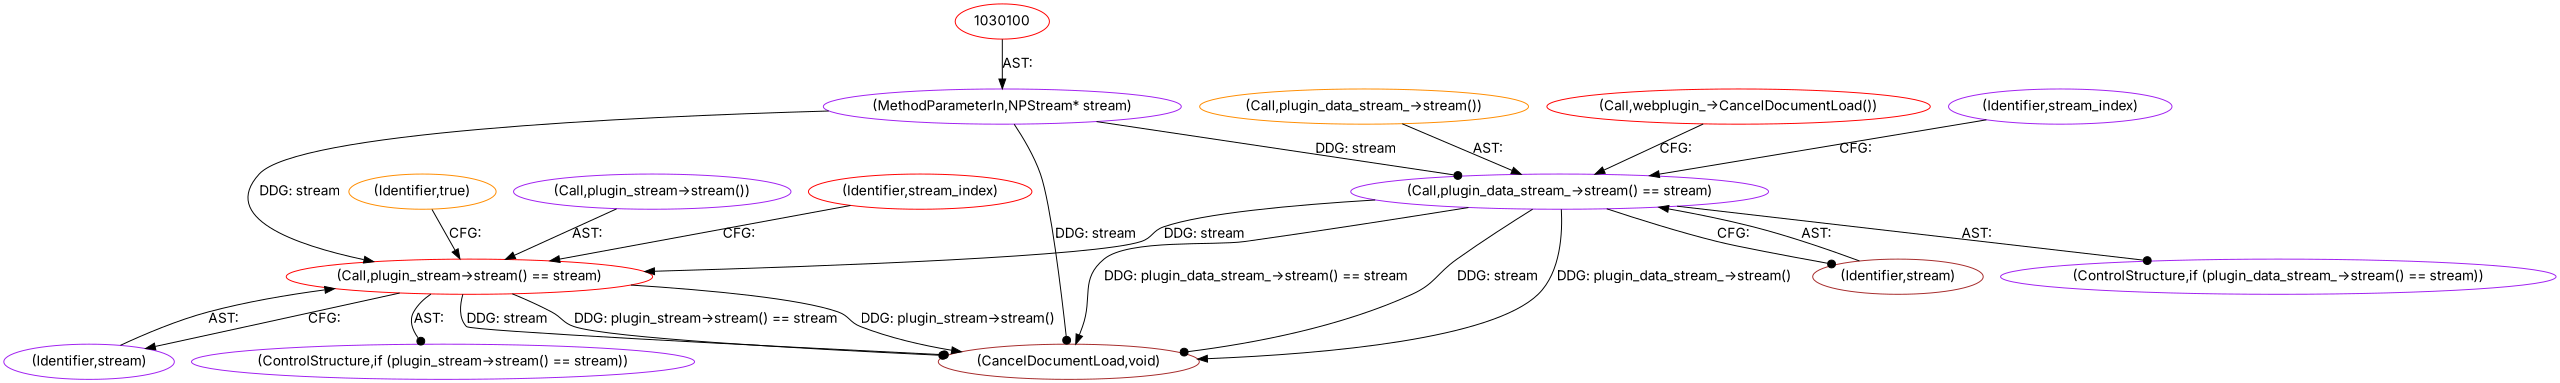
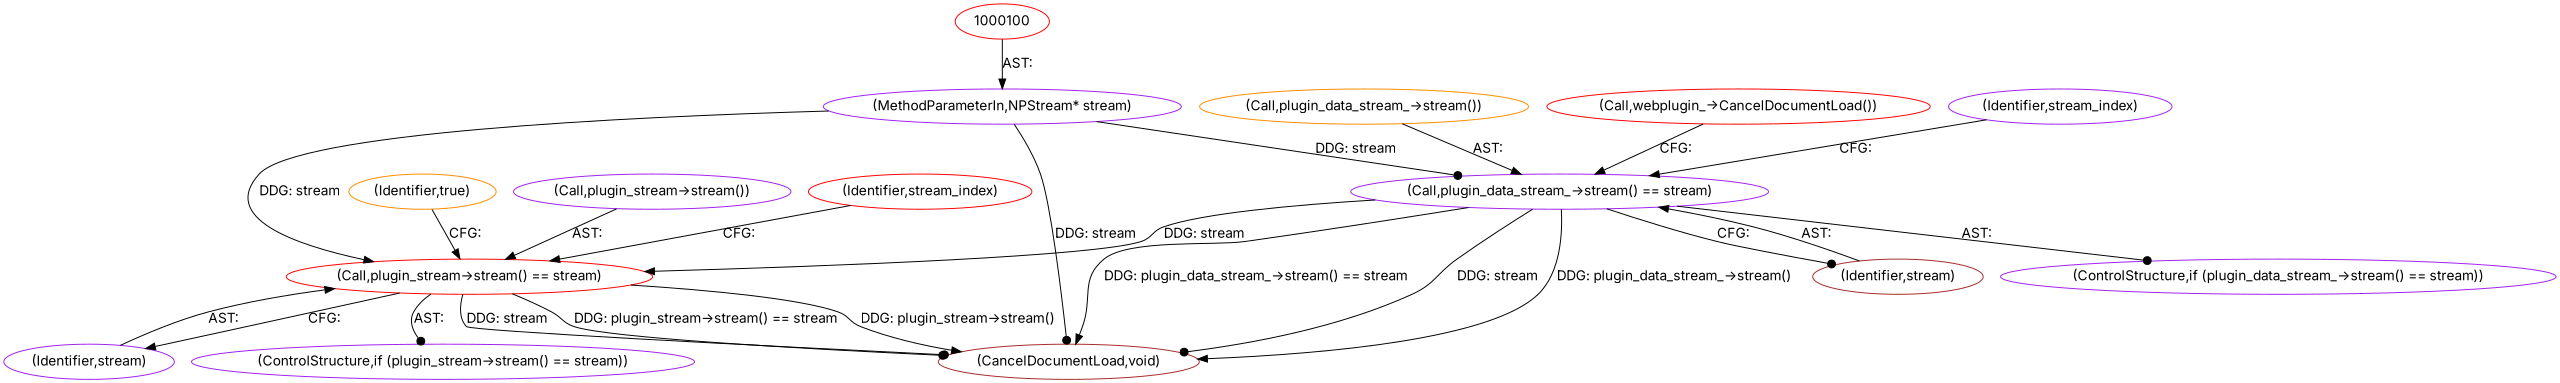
node "1030100": label "1030100" -> "1000100"
